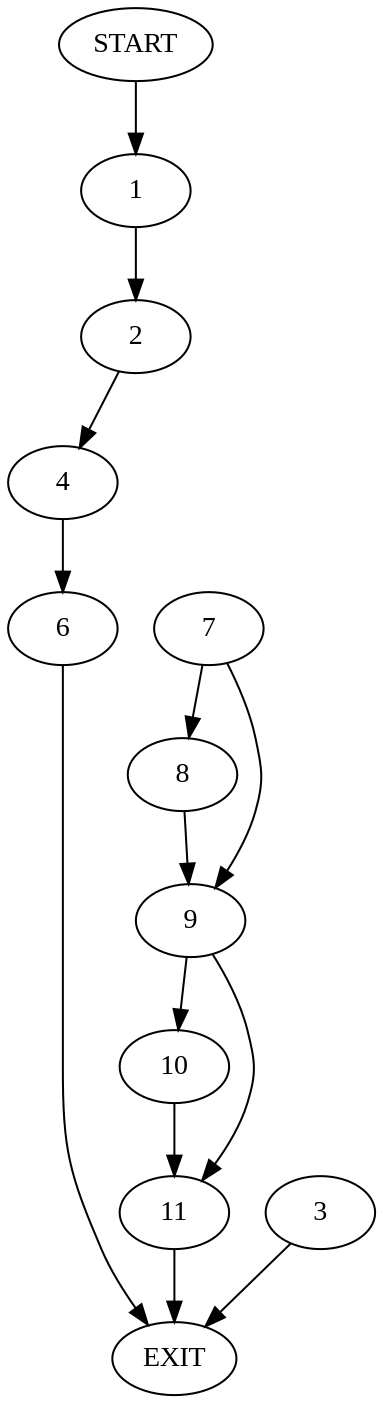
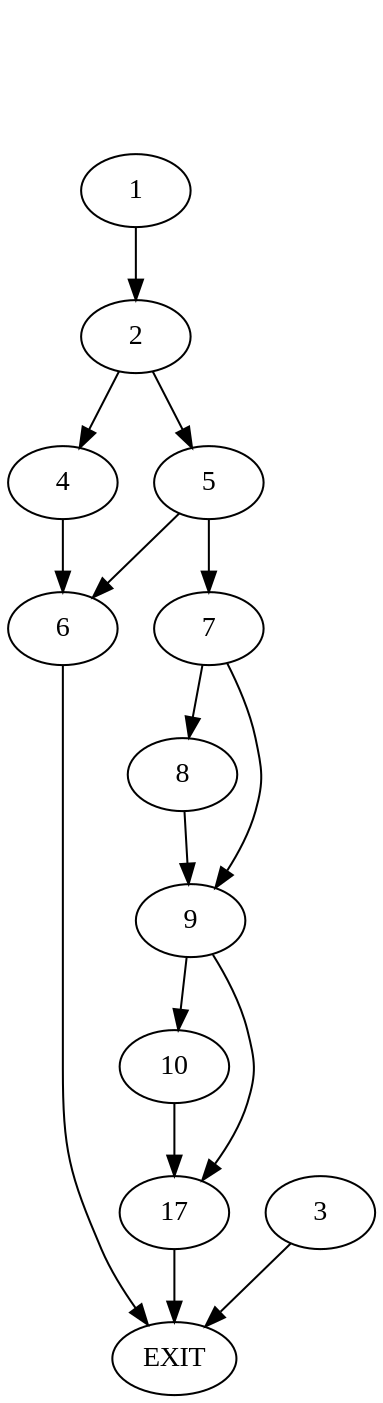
node "START": removed
node "5": added
node "11": label "11" -> "17"
